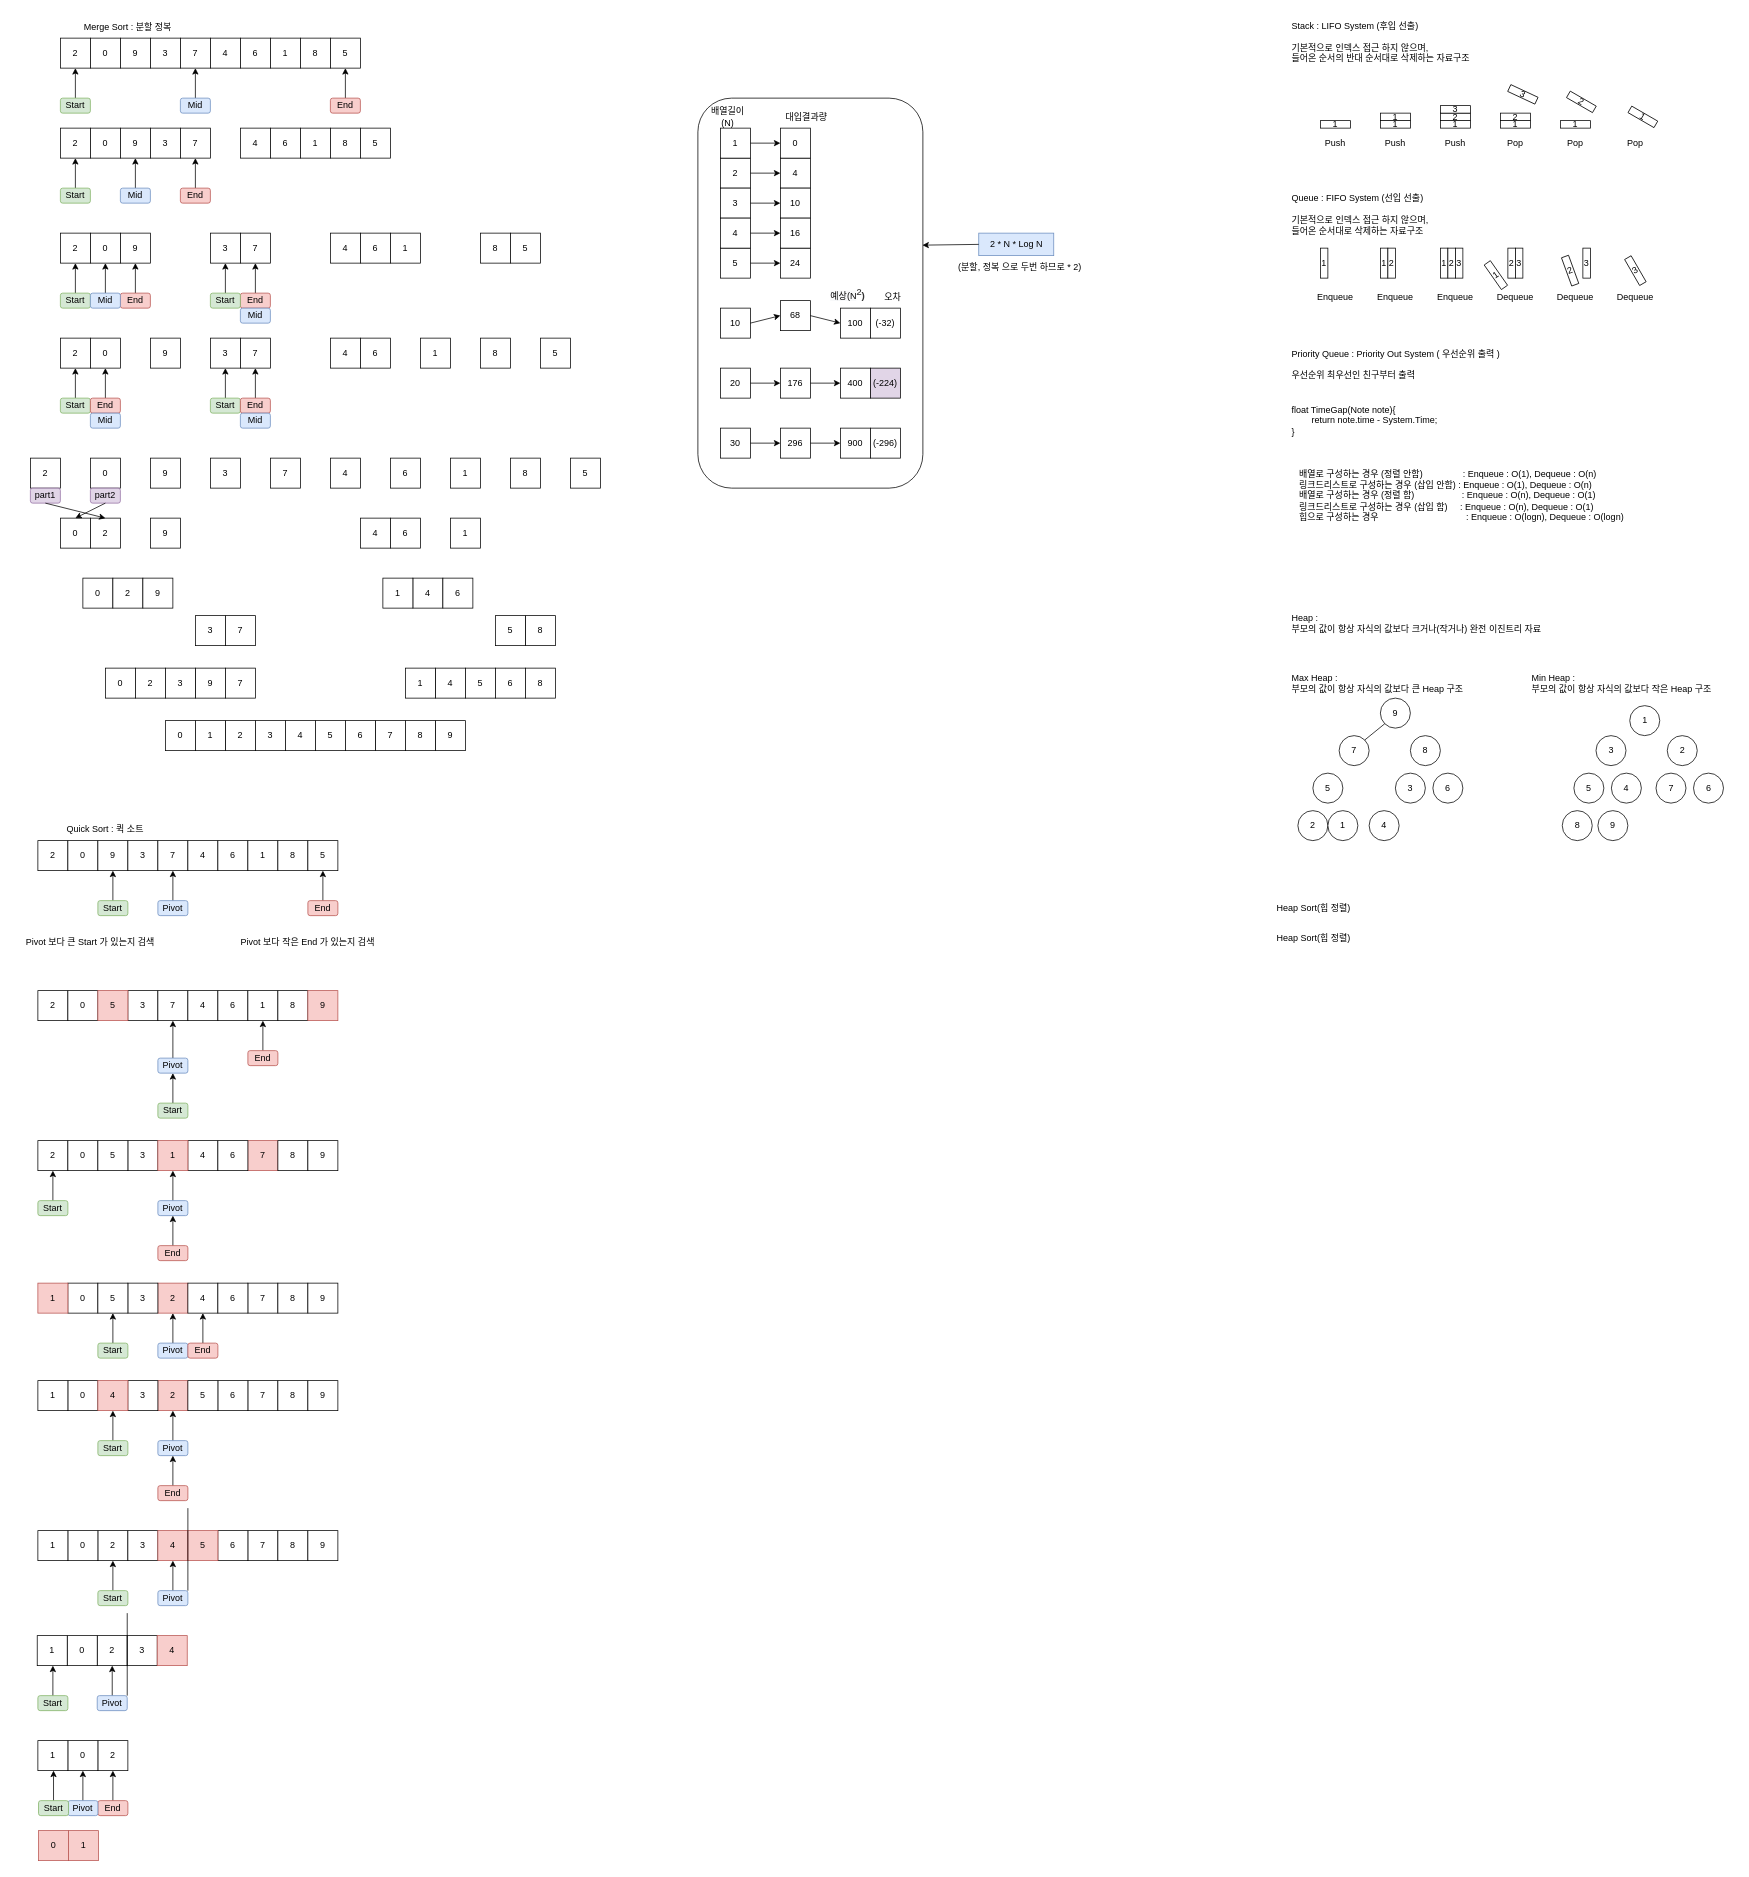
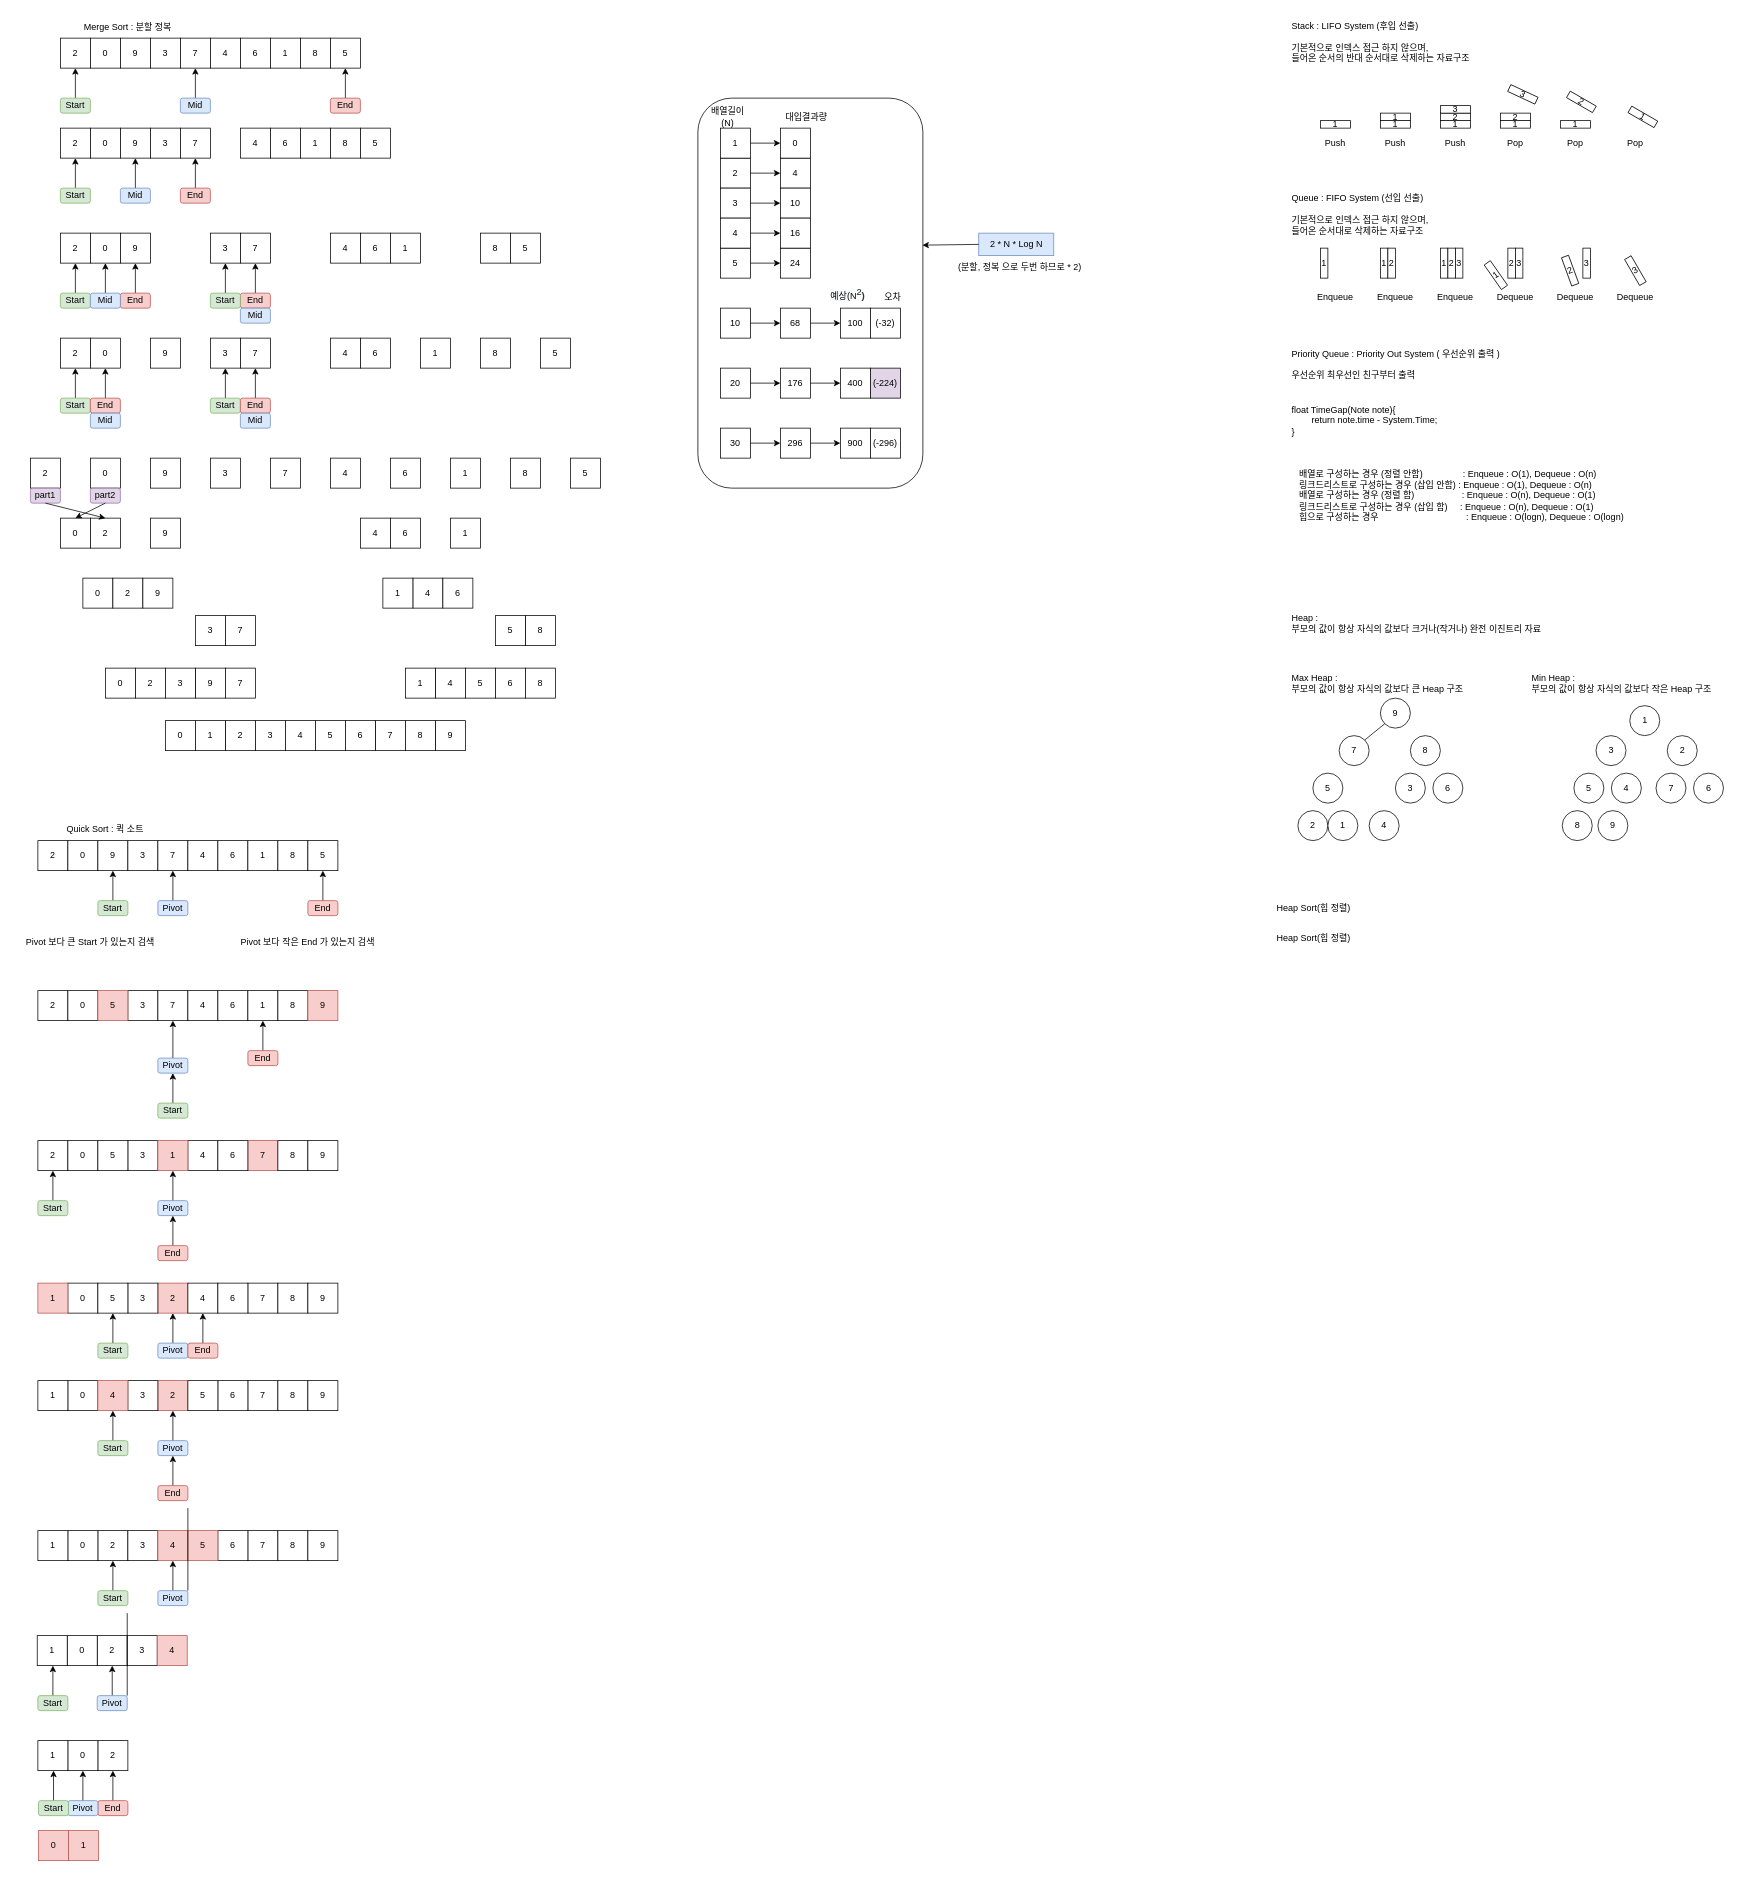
node "68": moved (795, 315) -> (795, 323)
